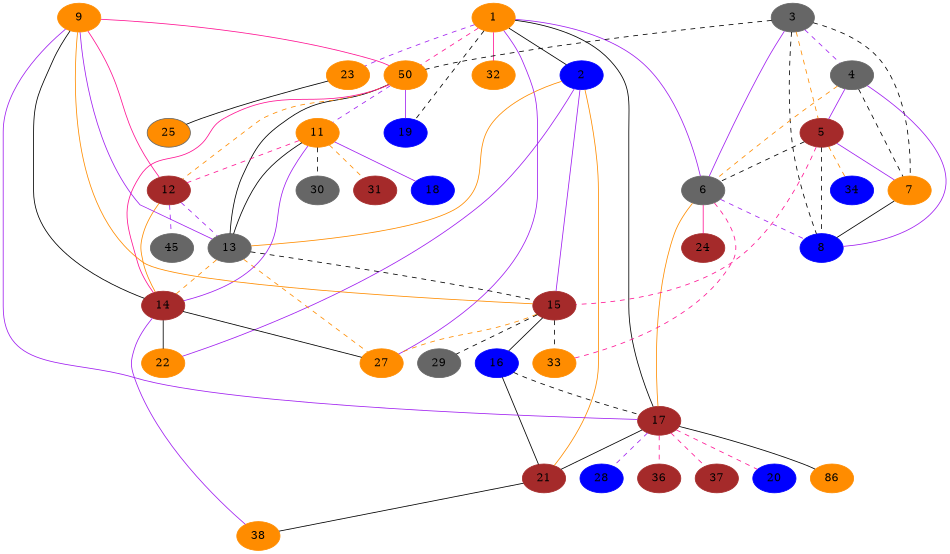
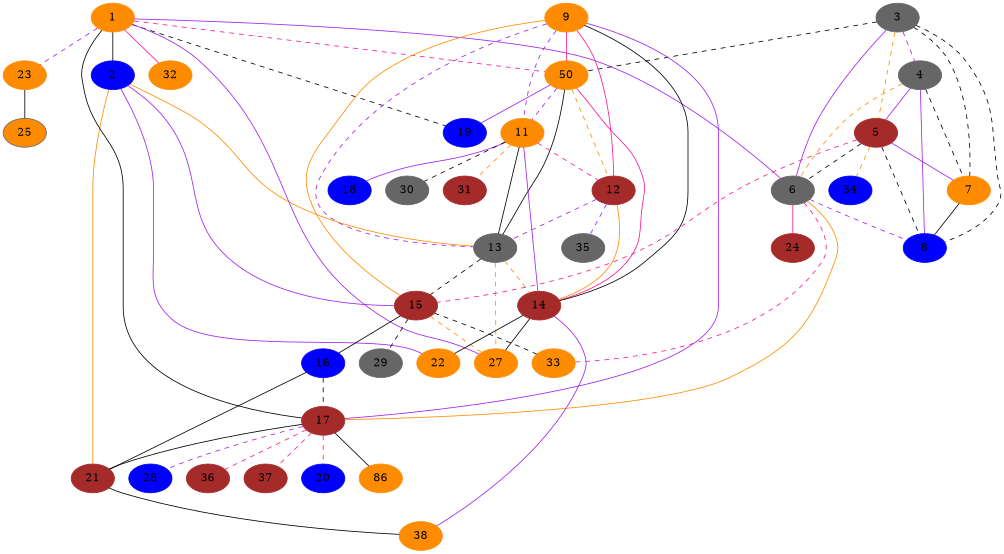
edge "9" -- "11": added
edge "9" -- "13": style solid -> dashed
node "45": label "45" -> "35"
